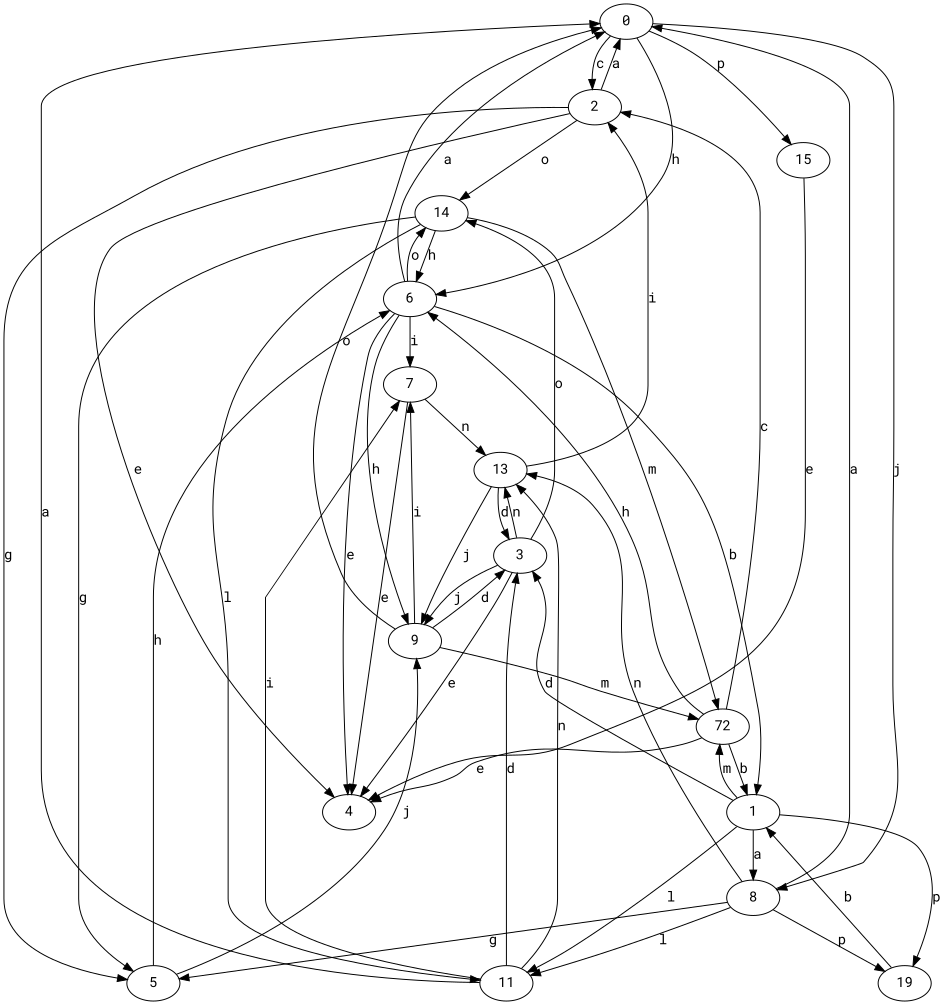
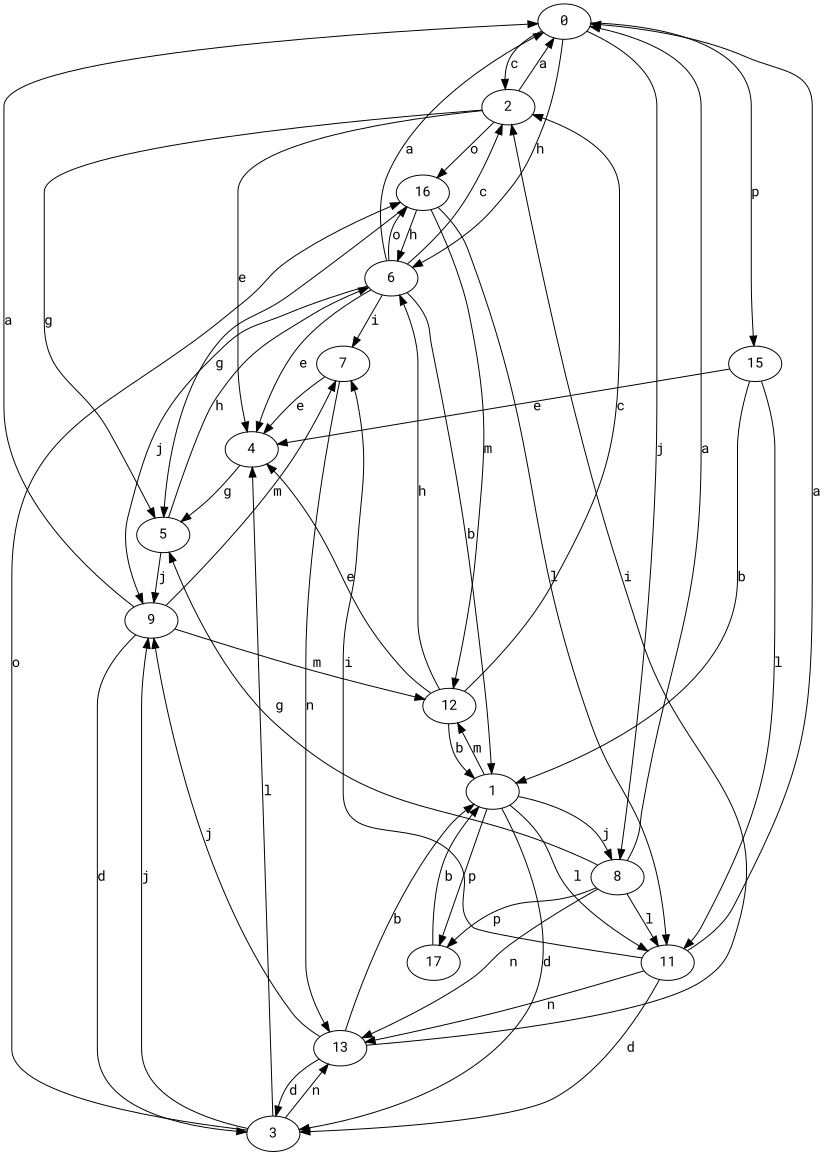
edge "6" -> "2": added, label "c"
node "14": label "14" -> "16"
edge "9" -> "0": label "o" -> "a"
edge "6" -> "9": label "h" -> "j"
edge "4" -> "5": added, label "g"
edge "9" -> "7": label "i" -> "m"
edge "15" -> "1": added, label "b"
edge "15" -> "11": added, label "l"
edge "3" -> "4": label "e" -> "l"
node "72": label "72" -> "12"
edge "1" -> "8": label "a" -> "j"
edge "13" -> "1": added, label "b"
node "19": label "19" -> "17"
